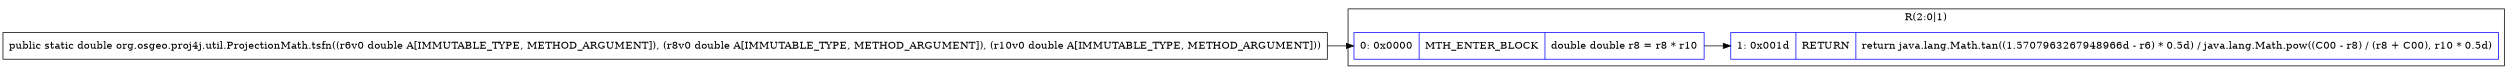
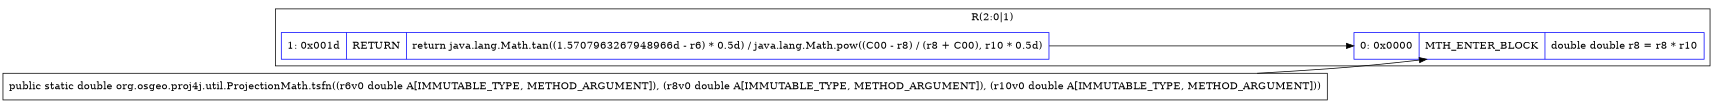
edge "0: 0x0000" -> "1: 0x001d": reversed
